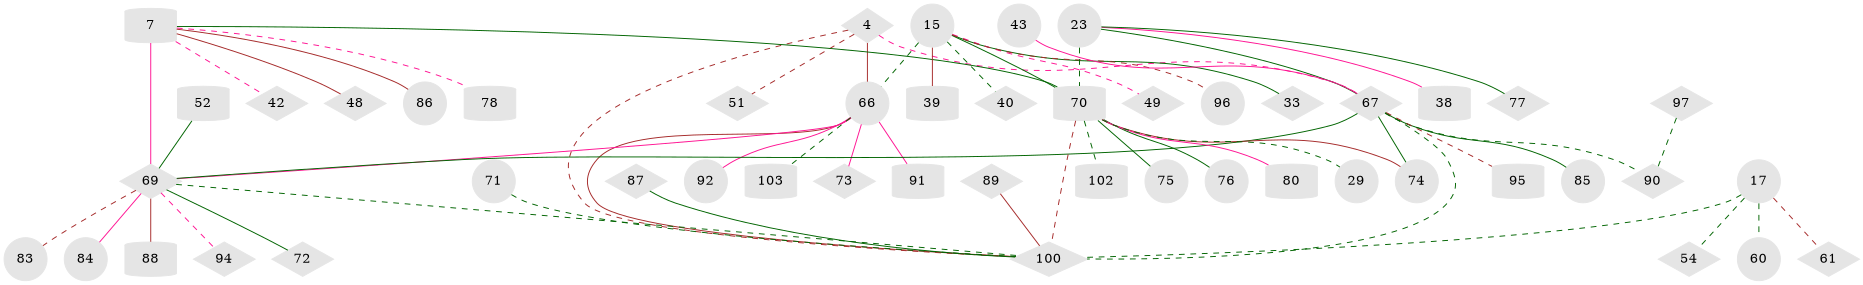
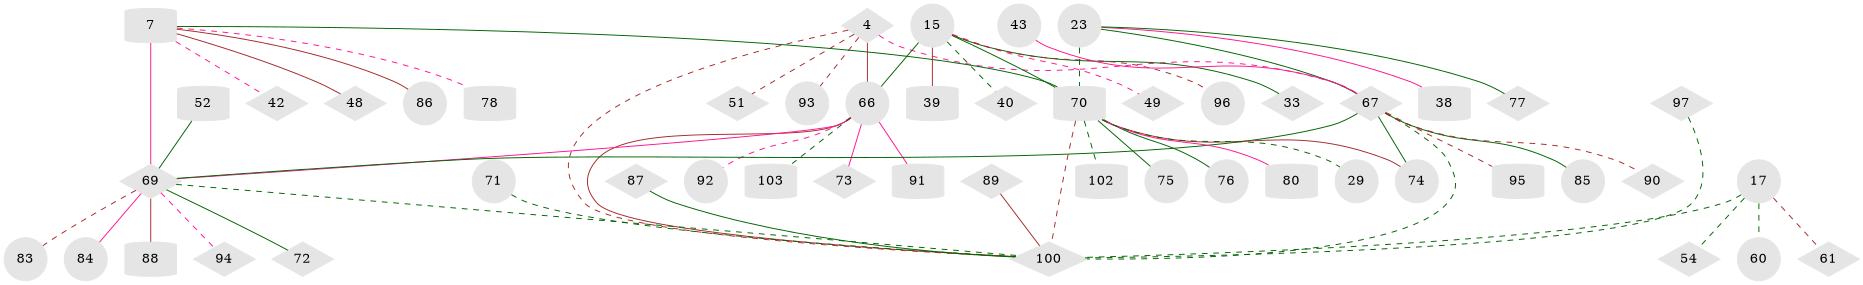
edge "15" -- "66": style dashed -> solid
node "93": added
edge "97" -- "90": now "97" -- "100"
edge "66" -- "92": style solid -> dashed
edge "67" -- "90": color darkgreen -> brown
